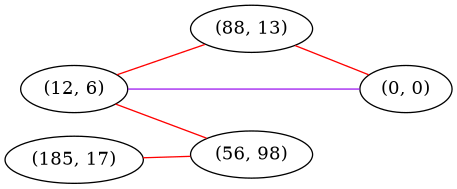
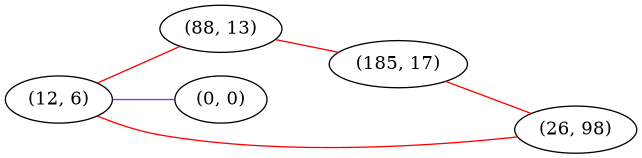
edge "(88, 13)" -- "(0, 0)": now "(88, 13)" -- "(185, 17)"
node "(56, 98)": label "(56, 98)" -> "(26, 98)"
